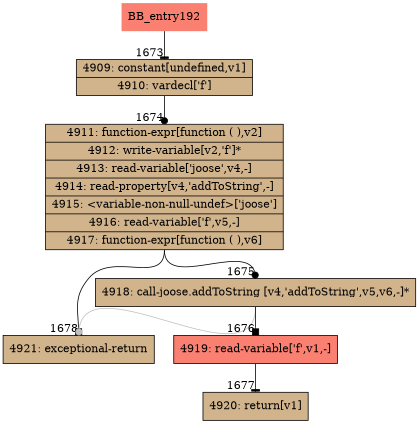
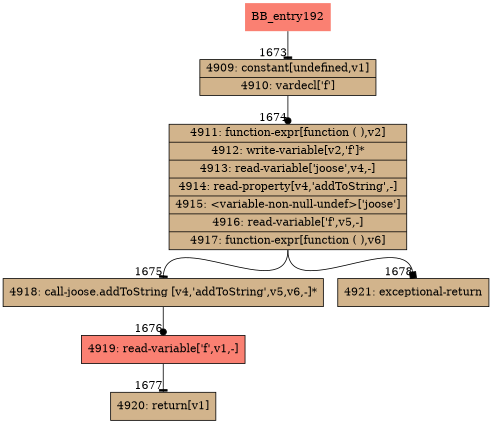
edge "4911: function-expr[function ( ),v2]" -> "4918: call-joose.addToString [v4,'addToString',v5,v6,-]*": arrowhead dot -> tee
edge "4918: call-joose.addToString [v4,'addToString',v5,v6,-]*" -> "4919: read-variable['f',v1,-]": arrowhead box -> dot
edge "4918: call-joose.addToString [v4,'addToString',v5,v6,-]*" -> "4921: exceptional-return": removed
